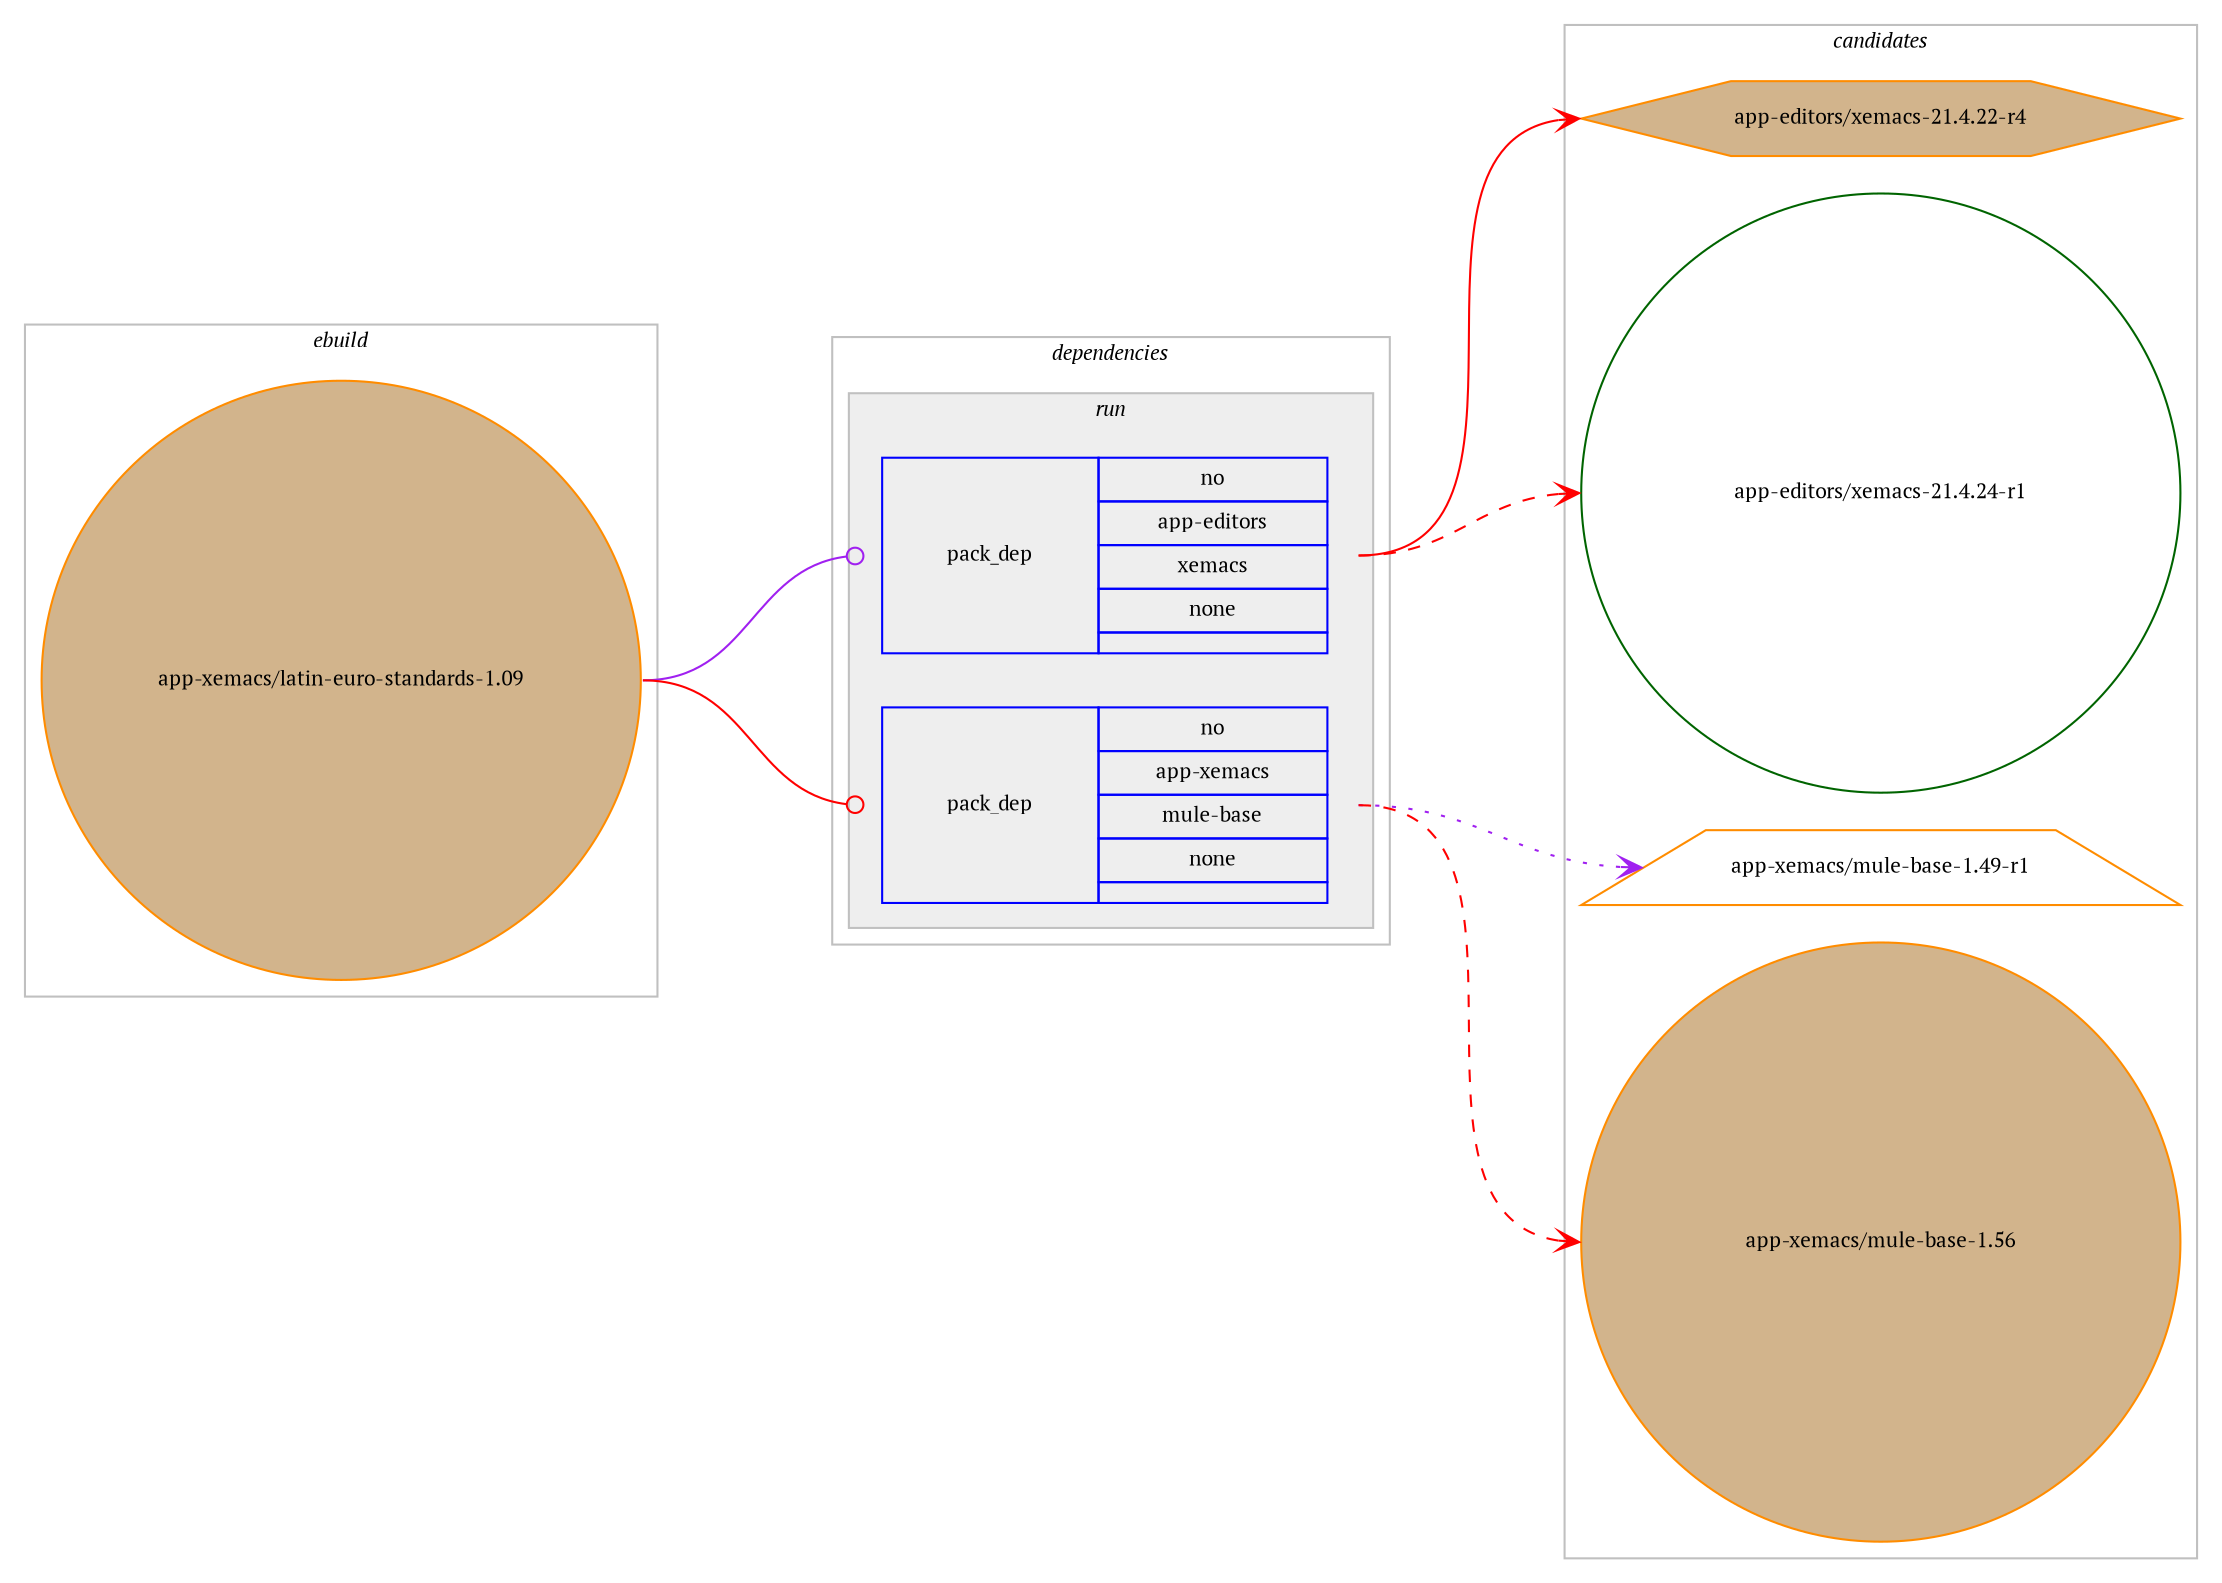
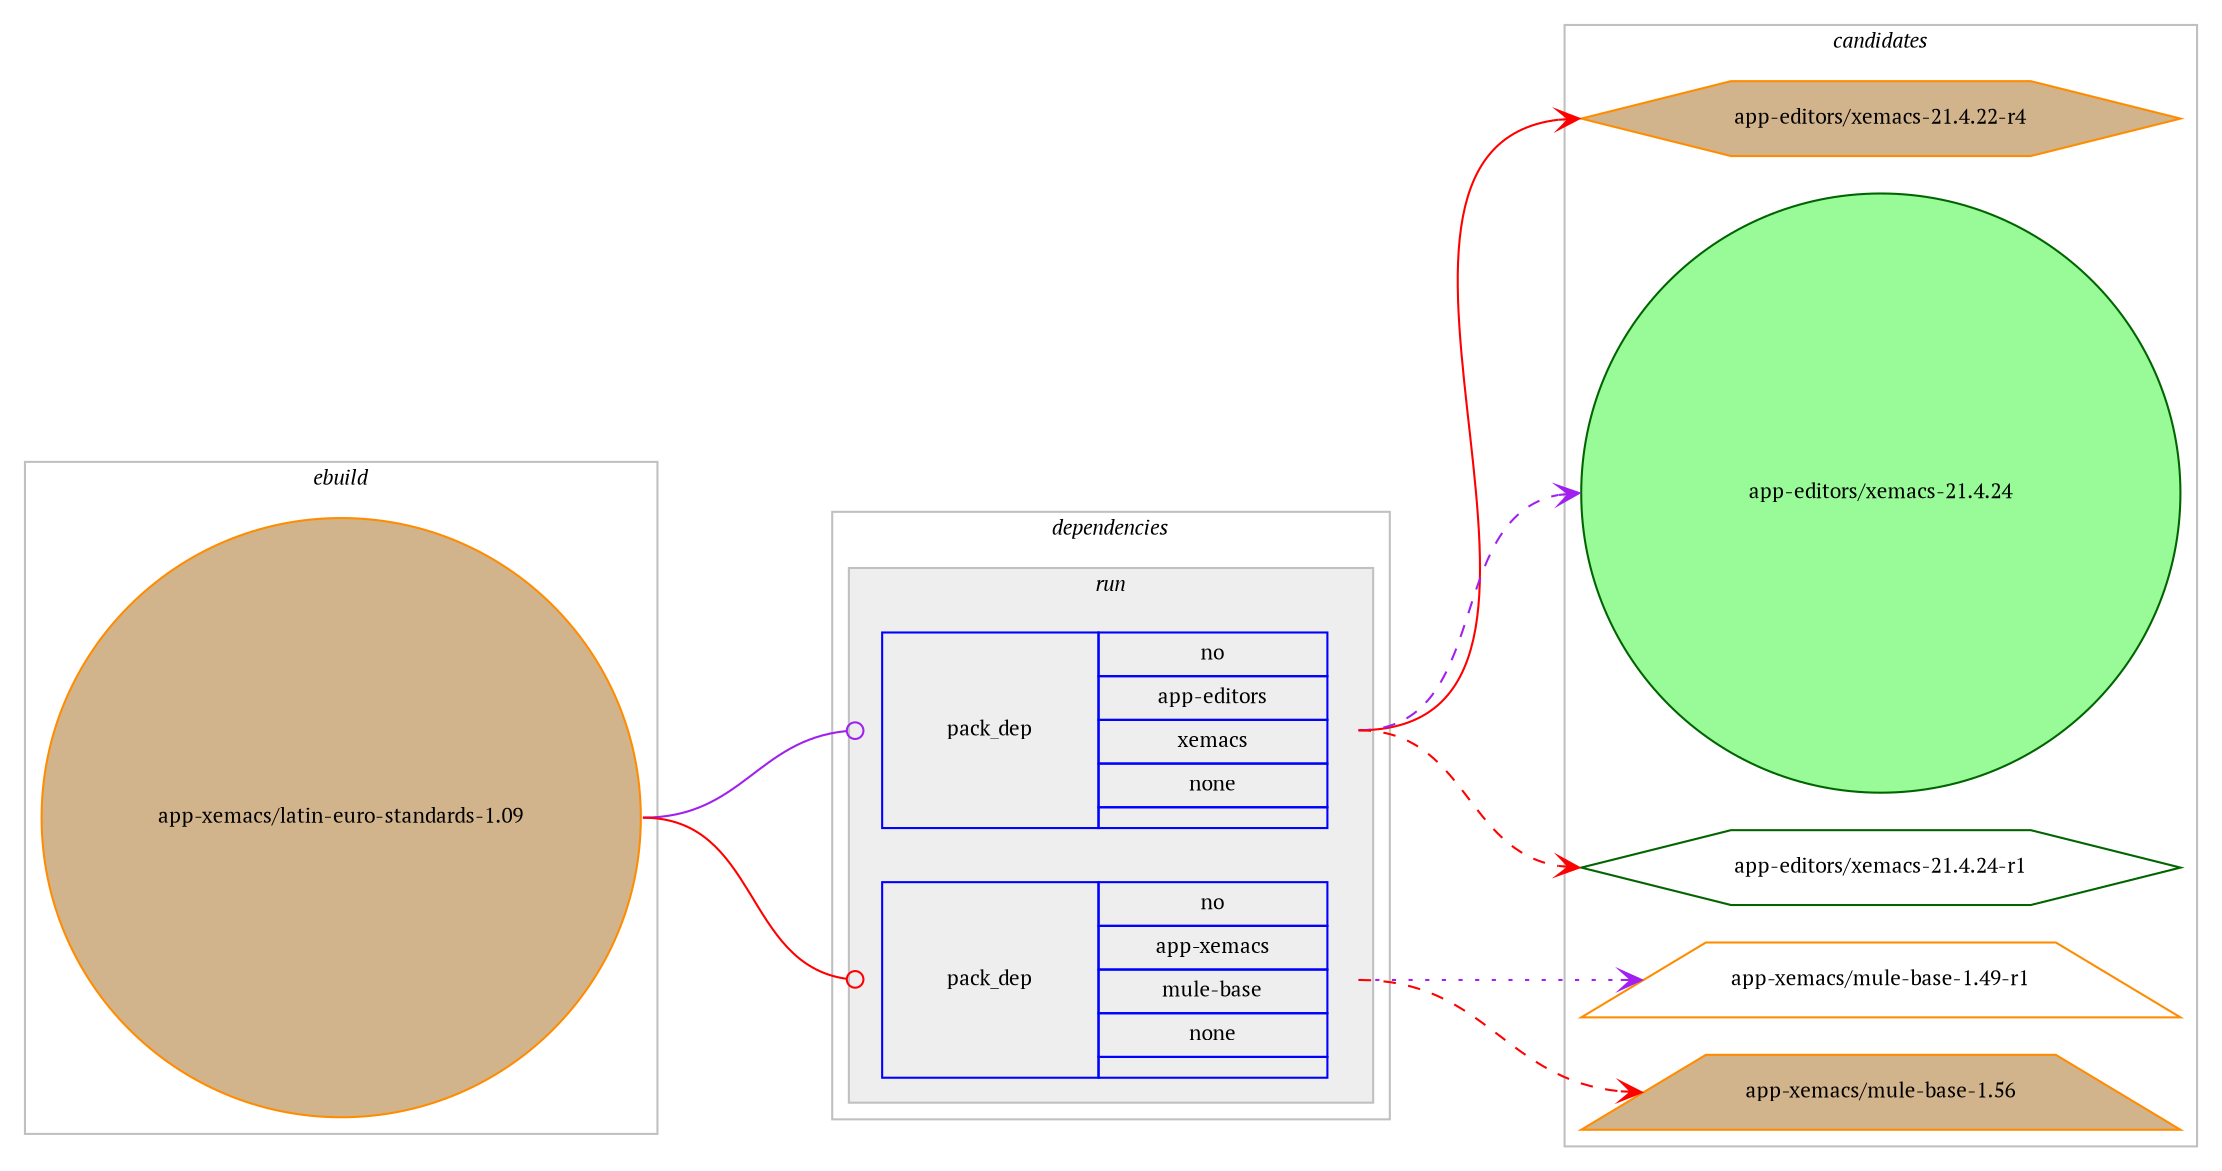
node "app-editors/xemacs-21.4.24": added
node "app-editors/xemacs-21.4.24-r1": shape circle -> hexagon
node "app-xemacs/mule-base-1.56": shape circle -> trapezium
